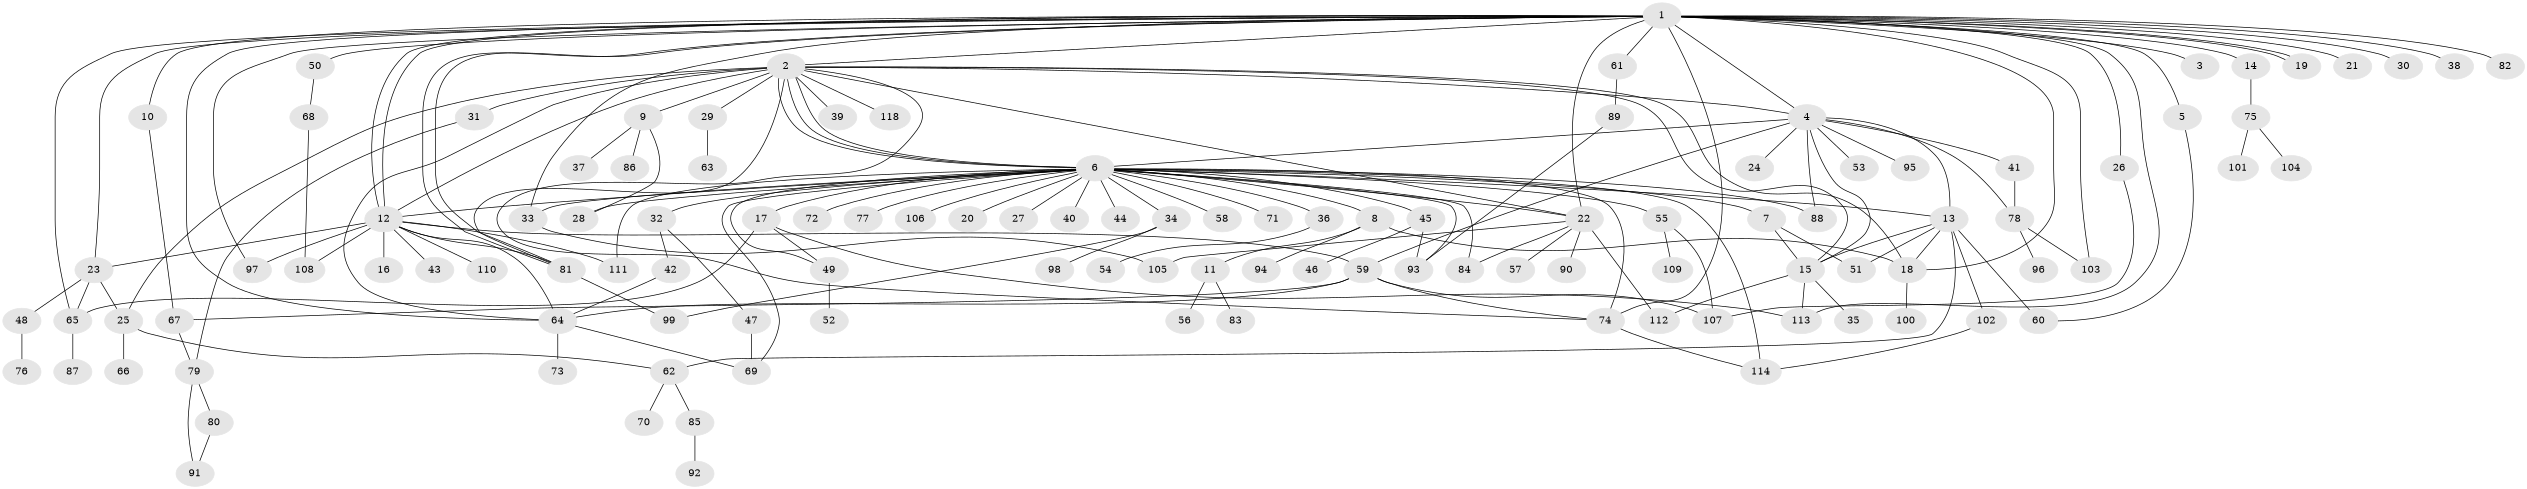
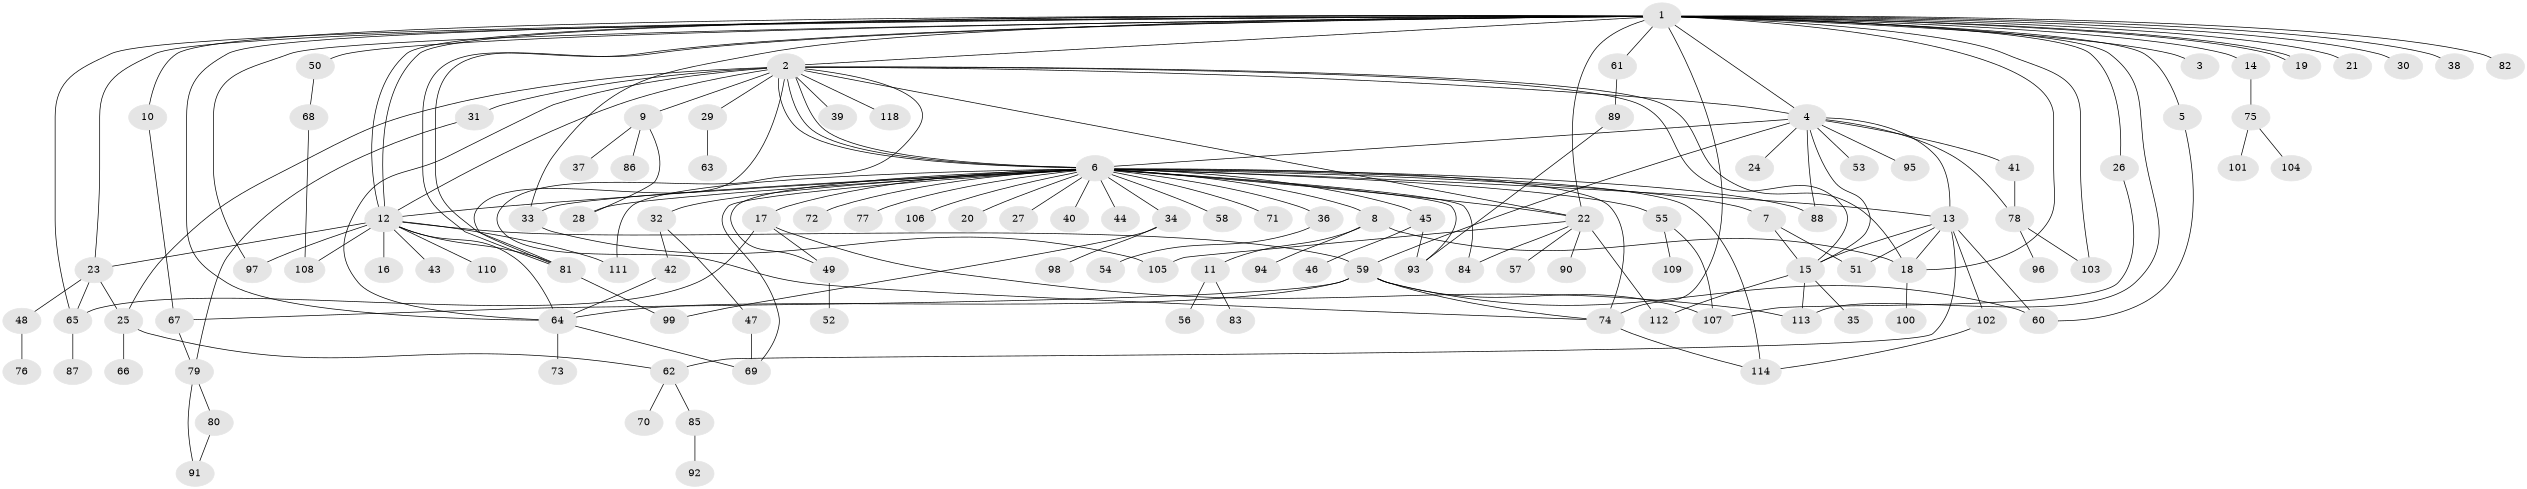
edge "59" -- "60": added
